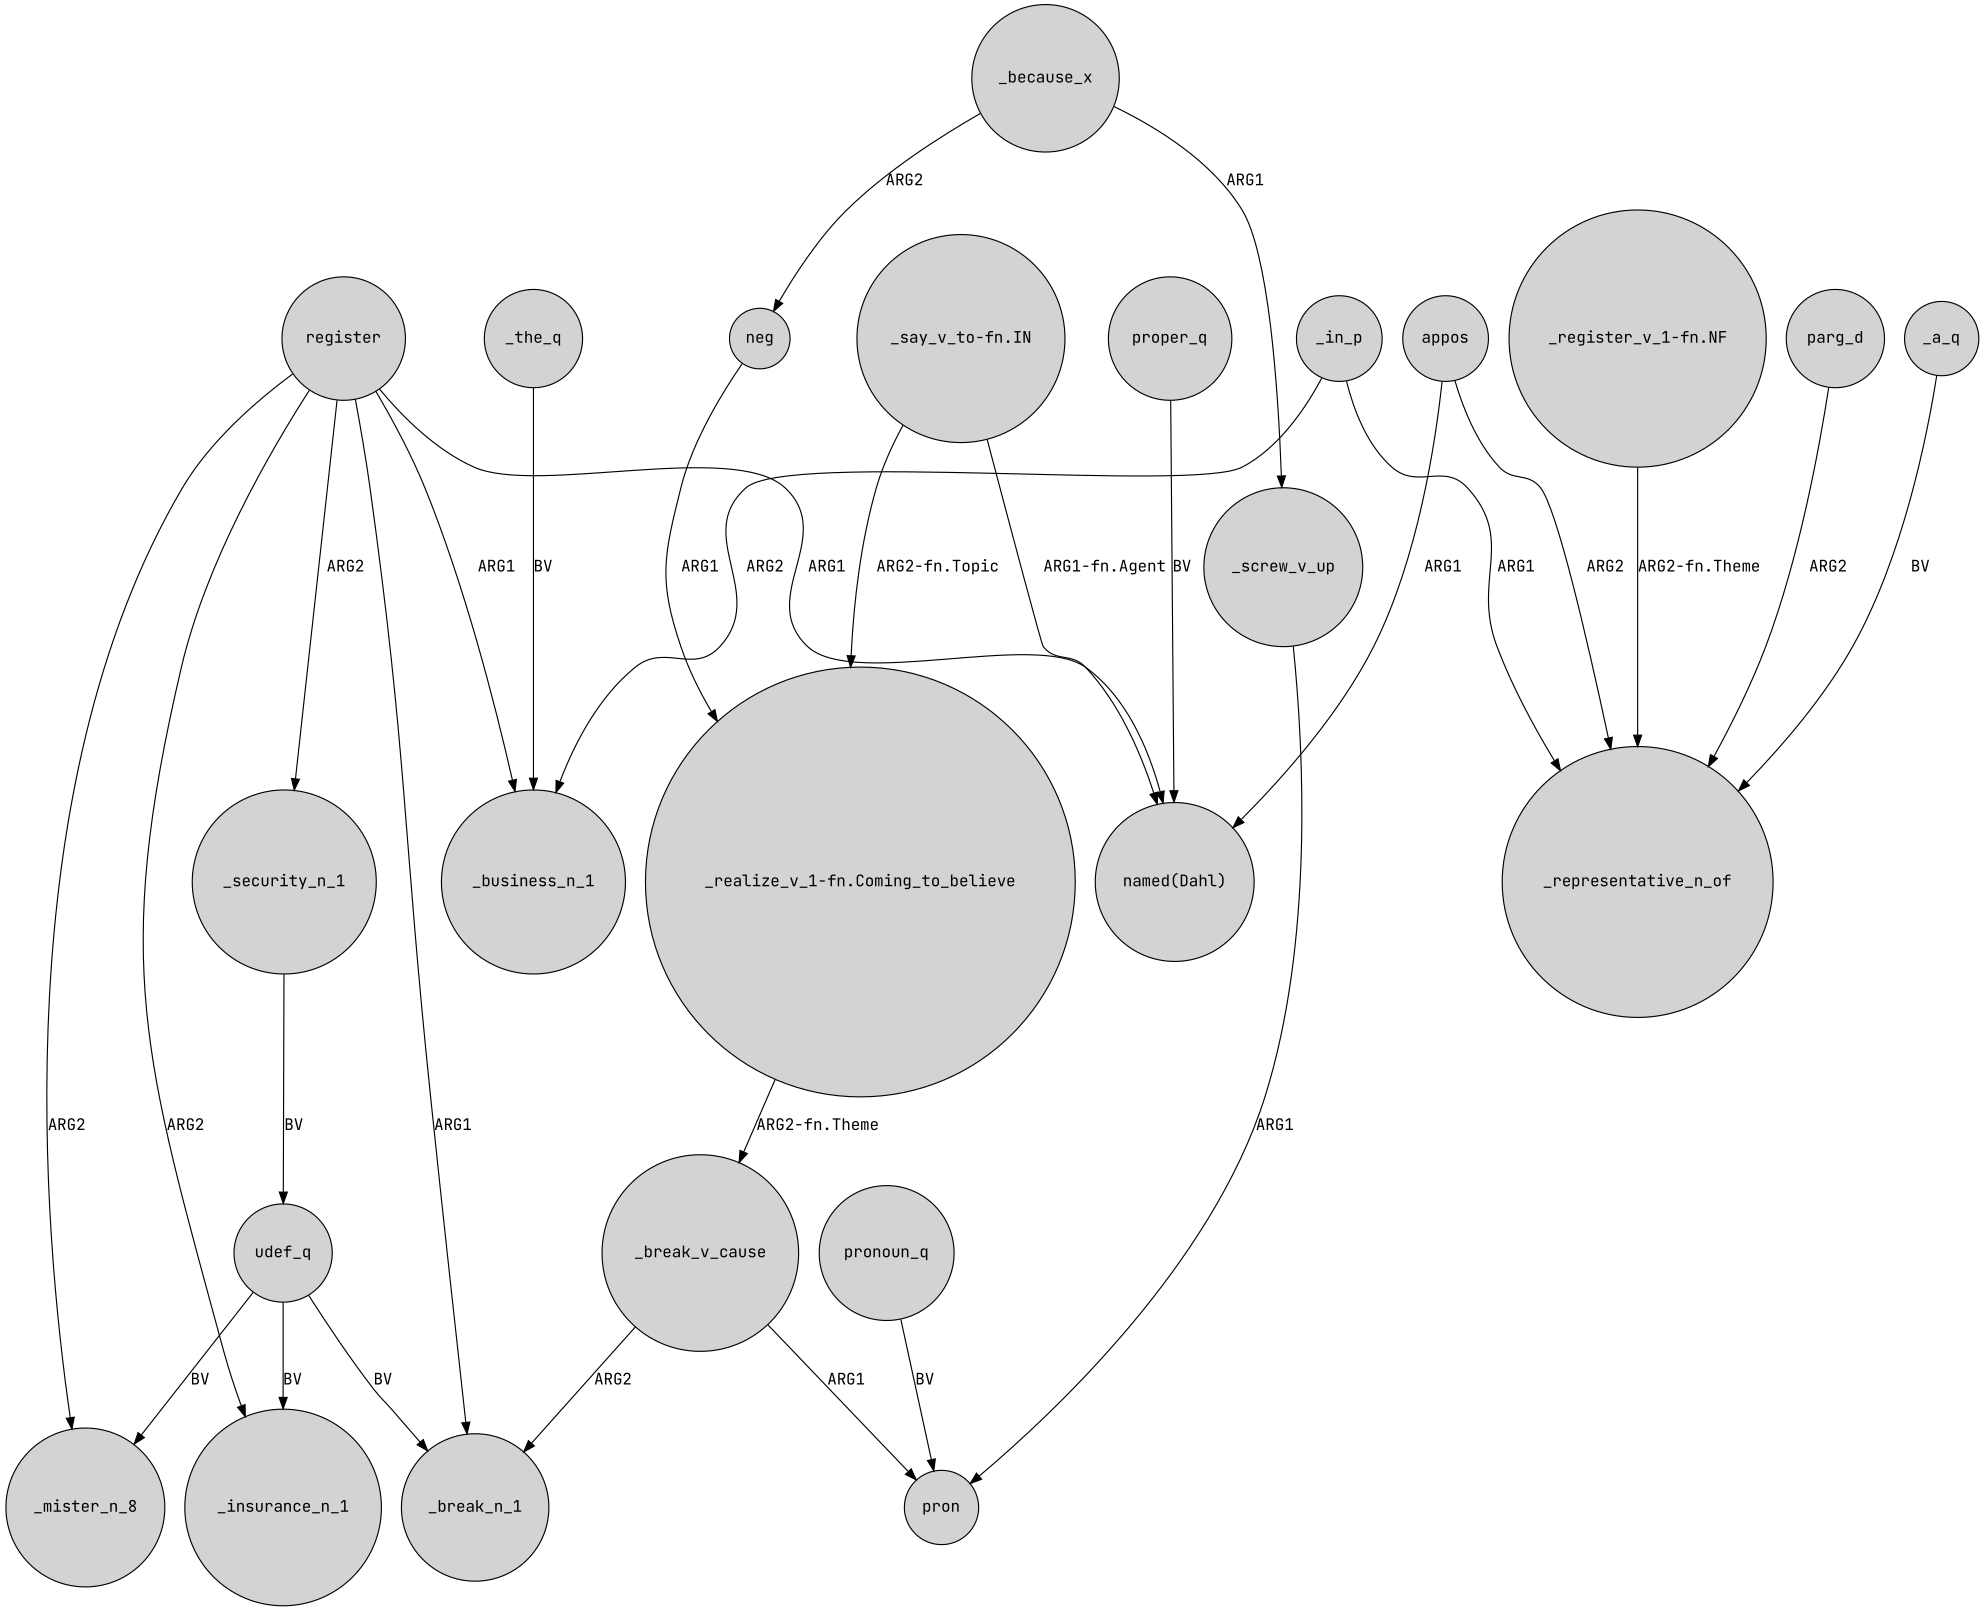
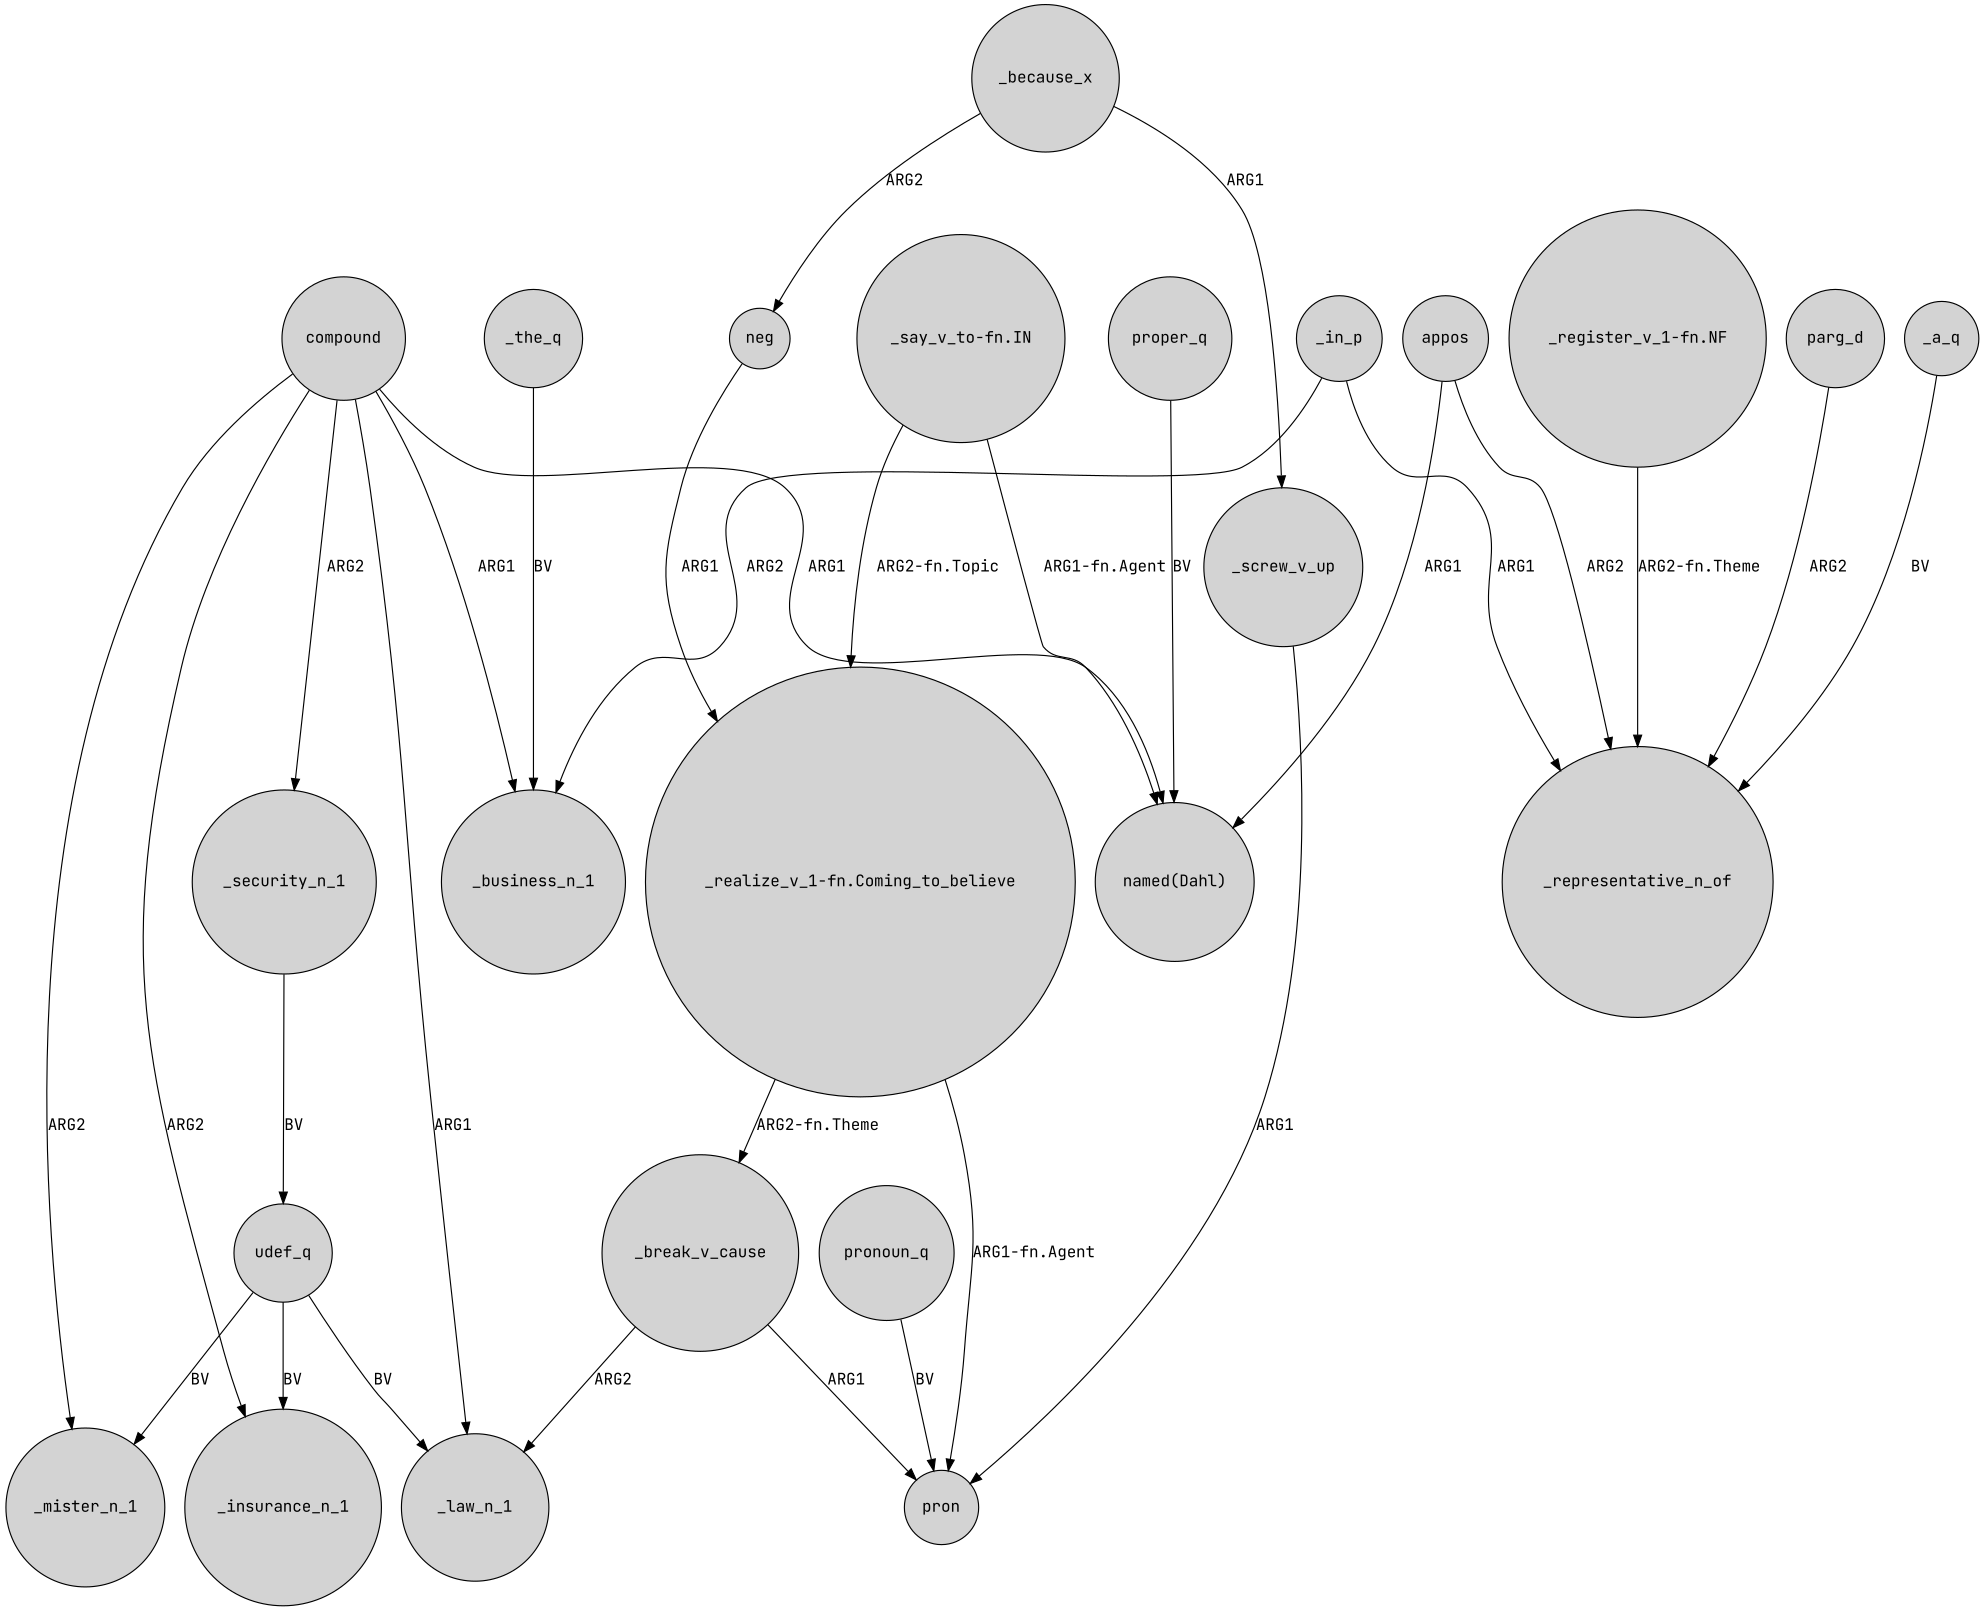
node "register": label "register" -> "compound"
edge "_realize_v_1-fn.Coming_to_believe" -> "pron": added, label "ARG1-fn.Agent"
node "_mister_n_8": label "_mister_n_8" -> "_mister_n_1"
node "_break_n_1": label "_break_n_1" -> "_law_n_1"
